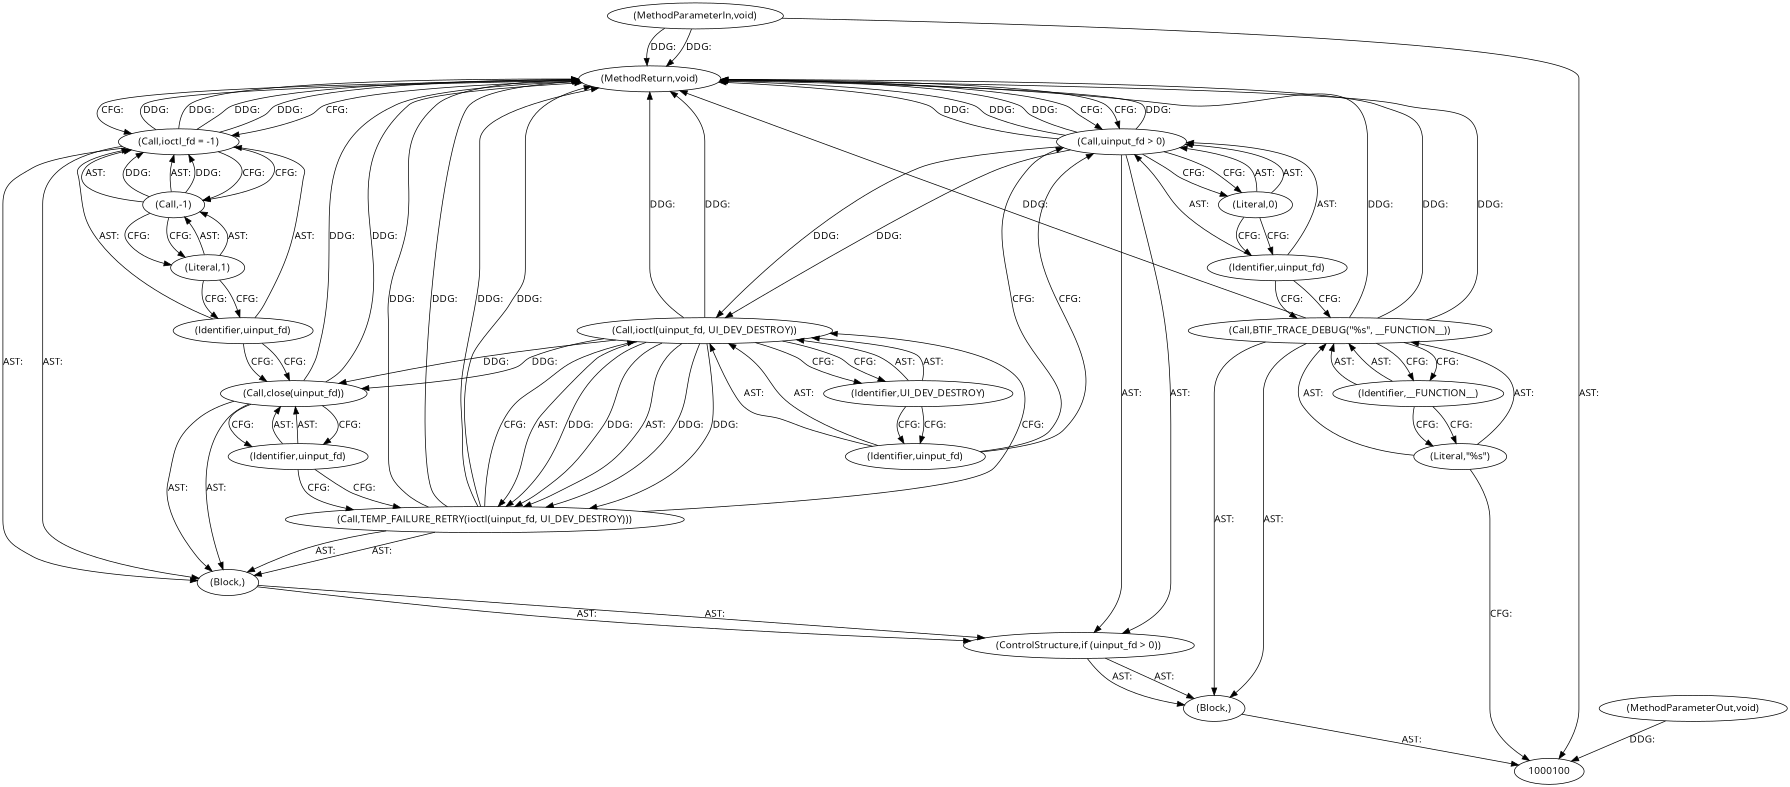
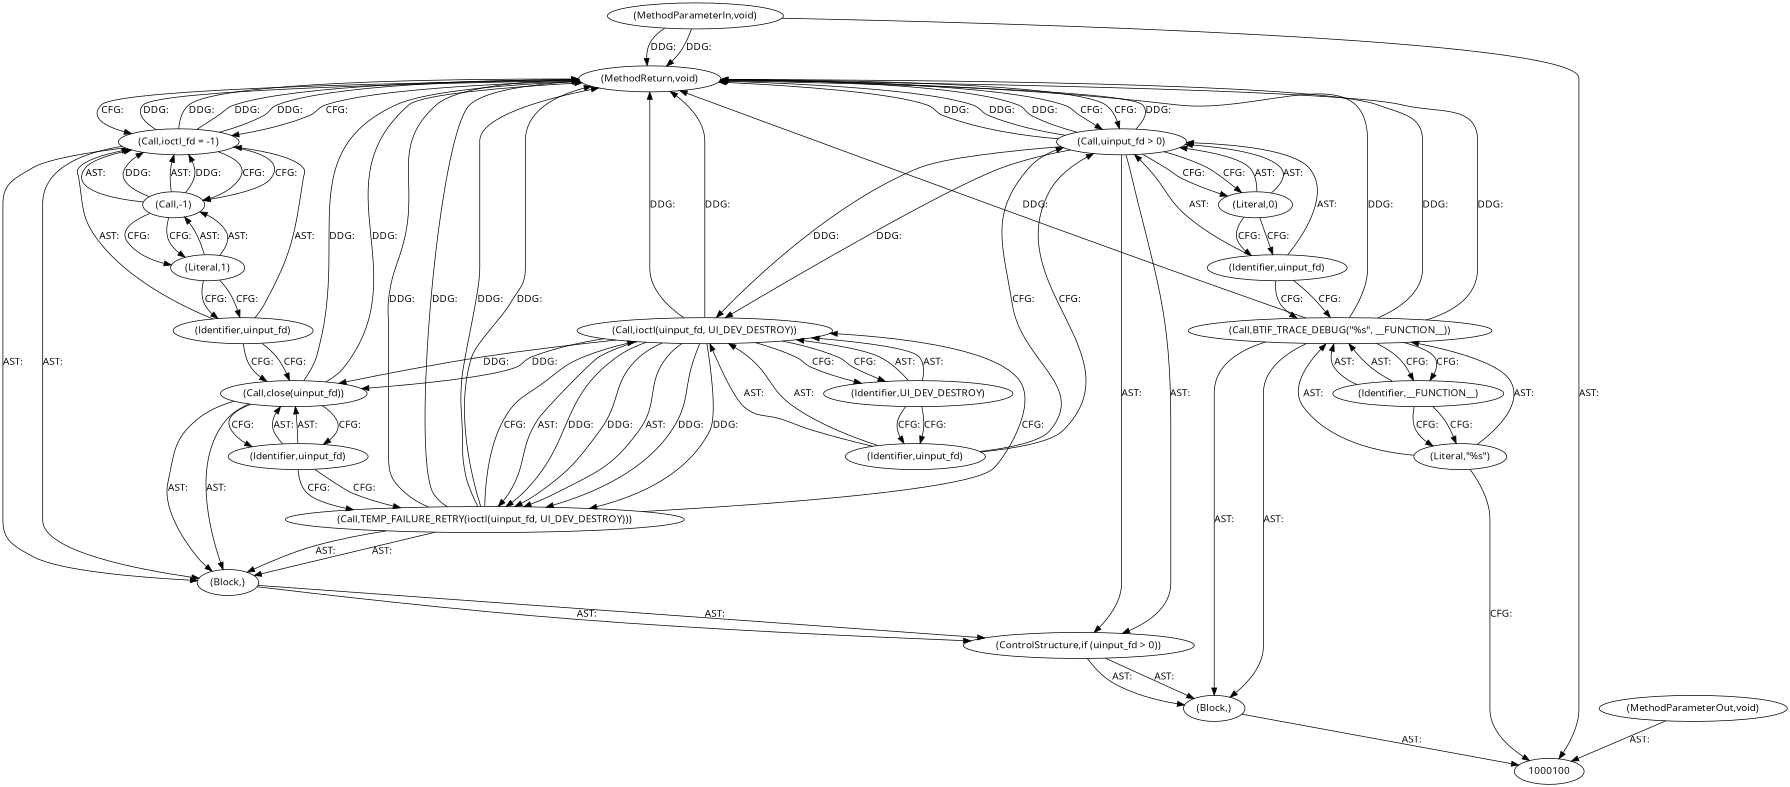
edge "(MethodParameterOut,void)" -> "1000100": label "DDG: " -> "AST: "
